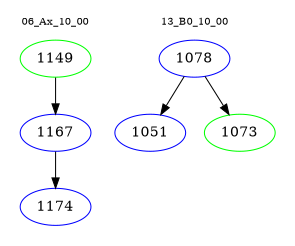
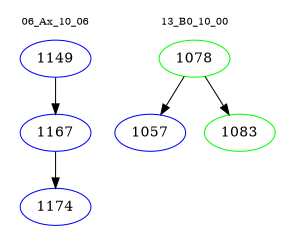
cluster "06_Ax_10_00": label "06_Ax_10_00" -> "06_Ax_10_06"
node "1149": color green -> blue
node "1078": color blue -> green
node "1051": label "1051" -> "1057"
node "1073": label "1073" -> "1083"
